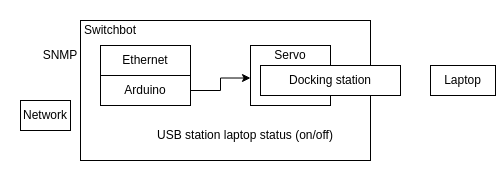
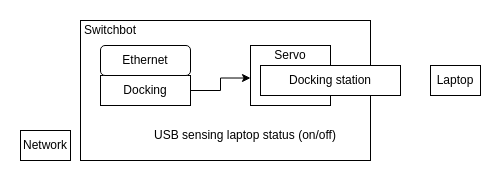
node "SNMP": removed
node "Ethernet": shape rectangle -> rounded rectangle
node "Laptop": size 65x30 -> 50x30
node "Arduino": label "Arduino" -> "Docking"
node "Network": moved (46, 116) -> (46, 146)
node "USB station laptop status (on/off)": label "USB station laptop status (on/off)" -> "USB sensing laptop status (on/off)"
